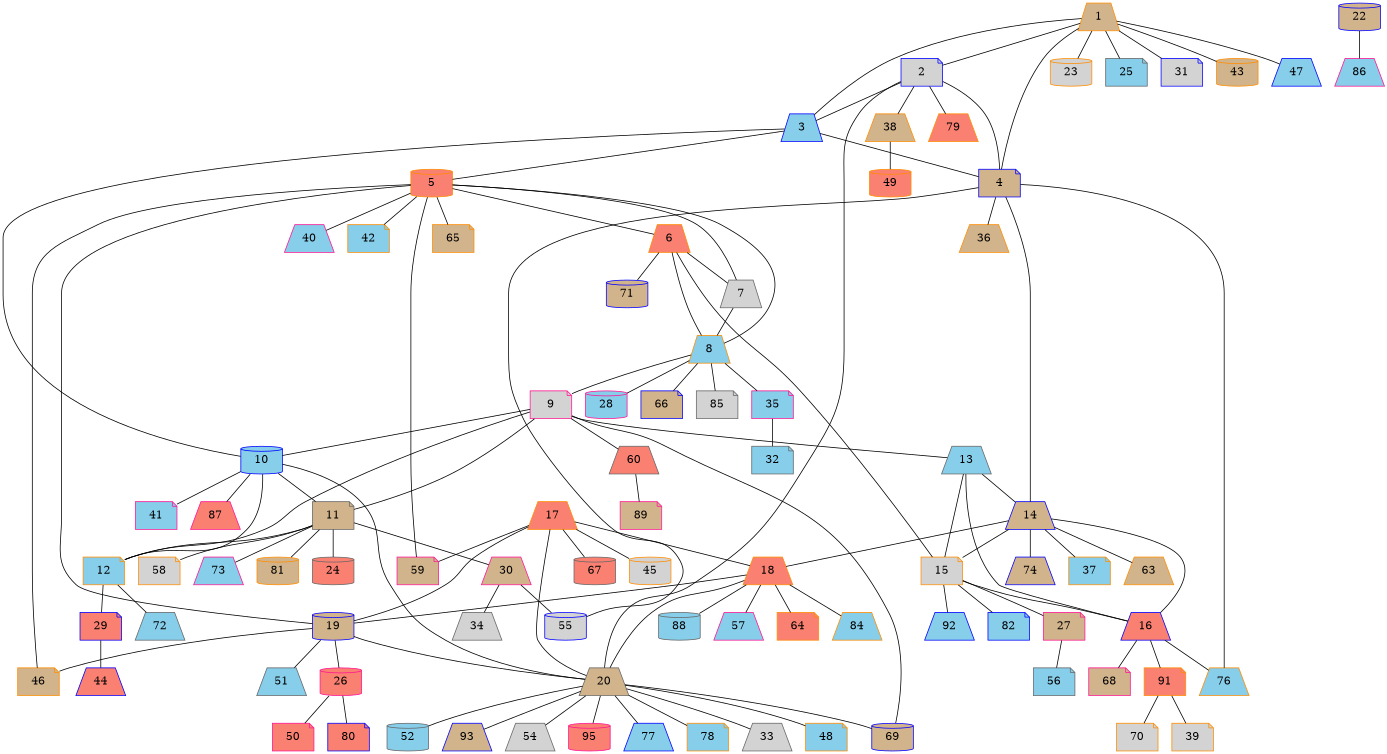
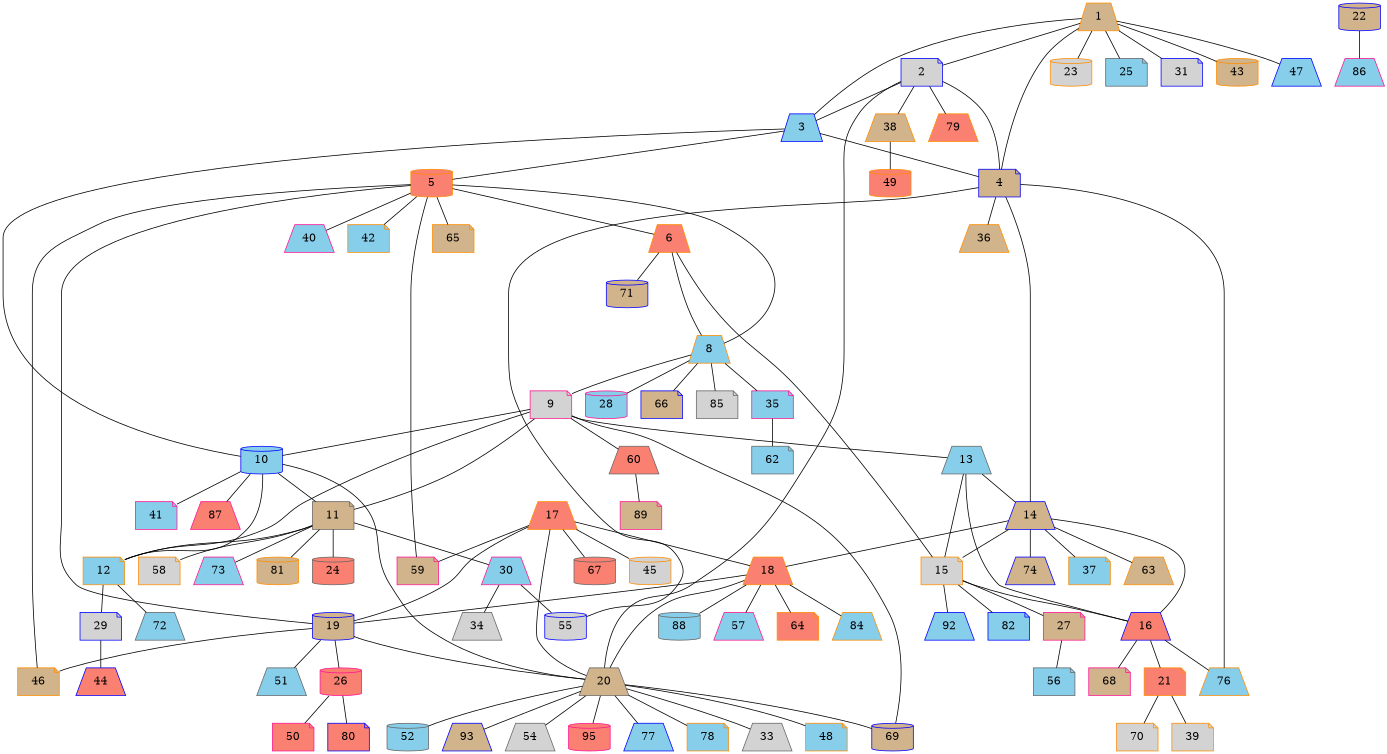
node "7": removed
node "32": label "32" -> "62"
node "30": fillcolor tan -> skyblue
node "29": fillcolor salmon -> lightgrey
node "91": label "91" -> "21"
